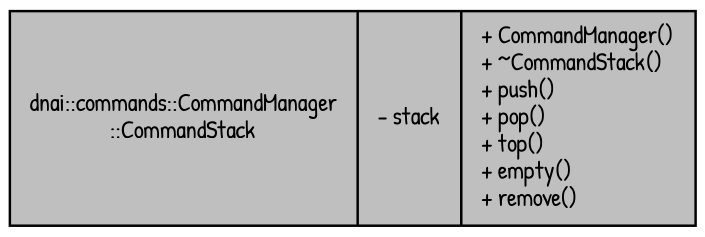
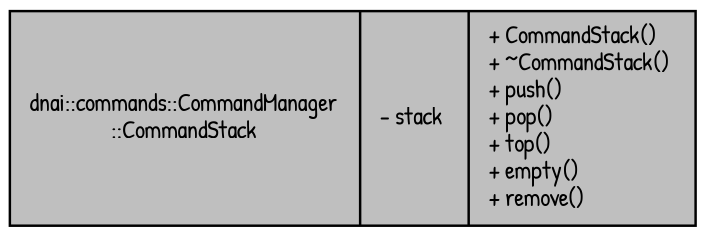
node "dnai::commands::CommandManager": text "+ CommandManager()" -> "+ CommandStack()"
